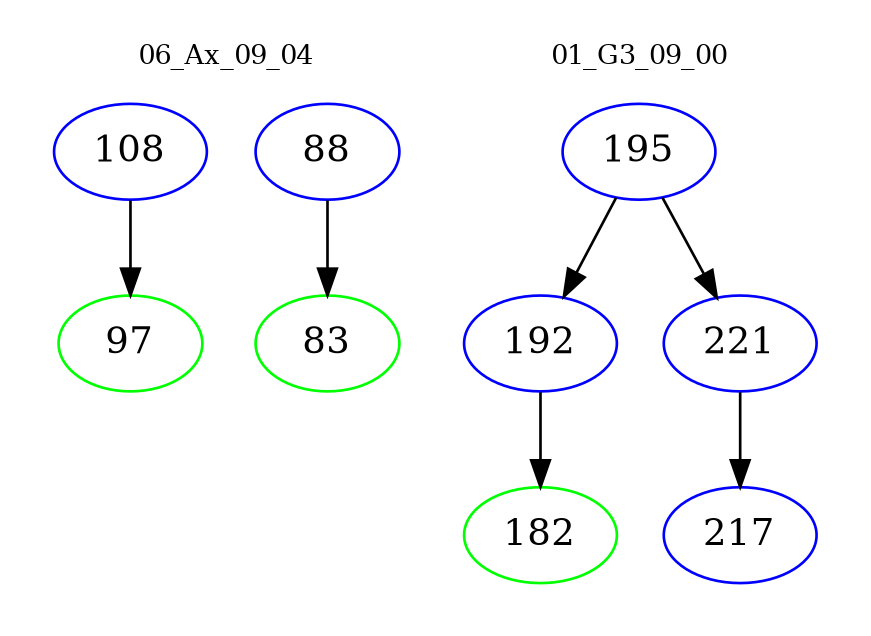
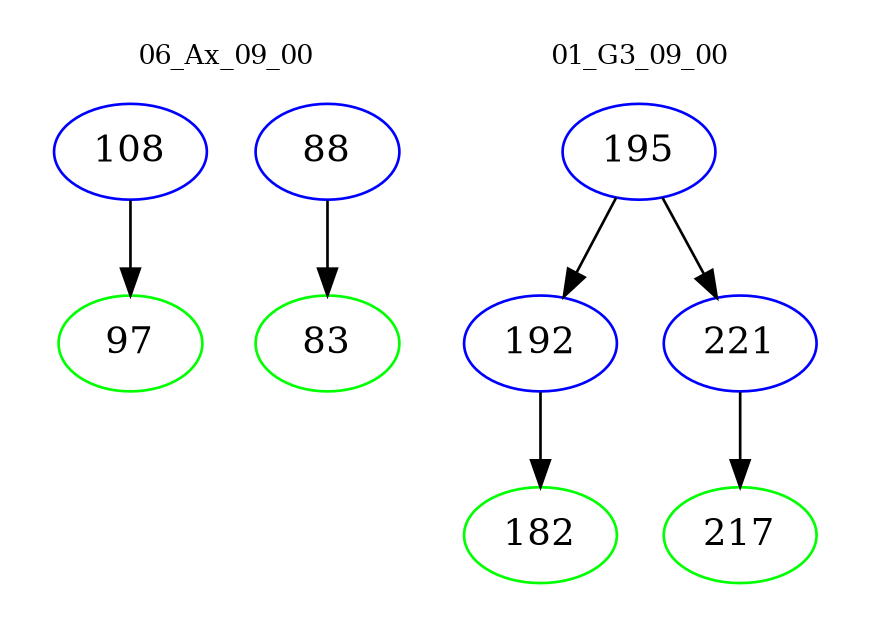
cluster "06_Ax_09_04": label "06_Ax_09_04" -> "06_Ax_09_00"
node "217": color blue -> green
